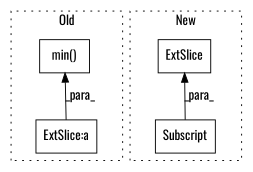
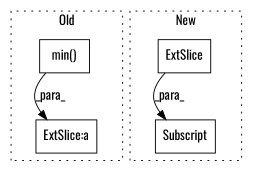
edge "ExtSlice:a" -> "min()": reversed
edge "Subscript" -> "ExtSlice": reversed
